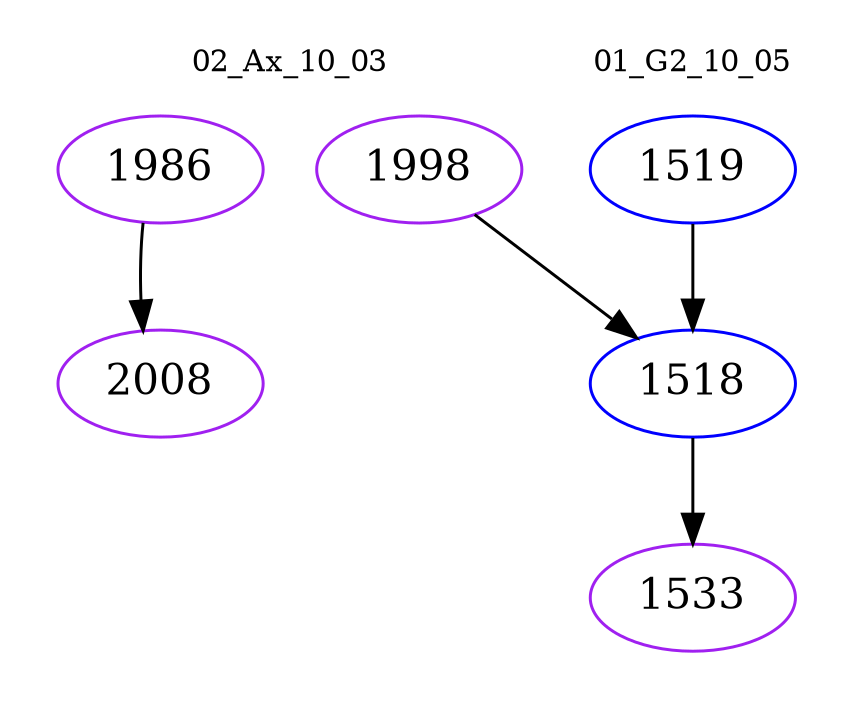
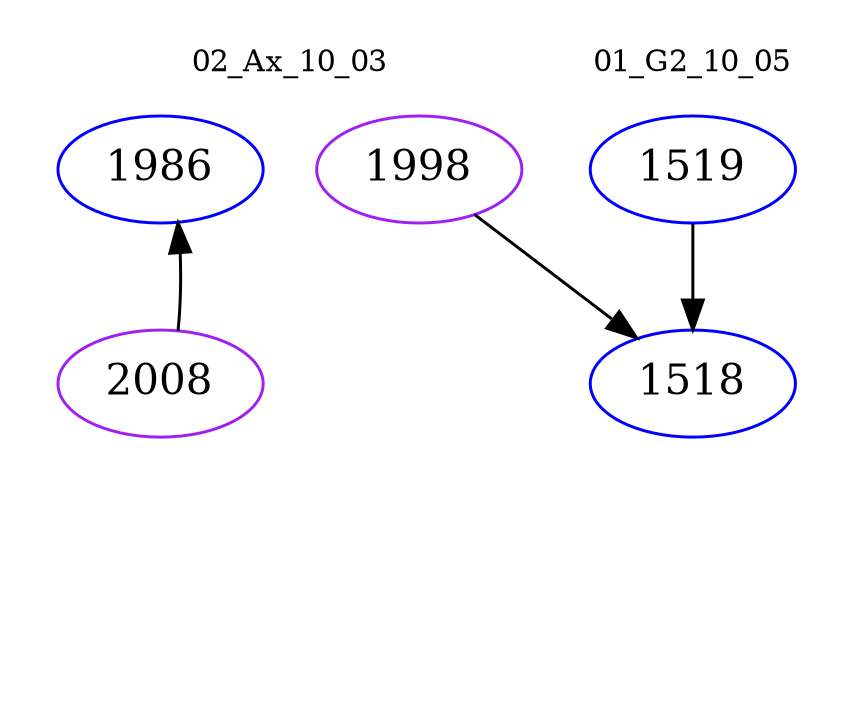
node "1986": color purple -> blue
edge "1986" -> "2008": reversed
node "1533": removed
